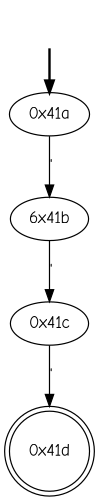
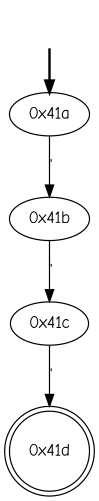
node "6x41b": label "6x41b" -> "0x41b"
